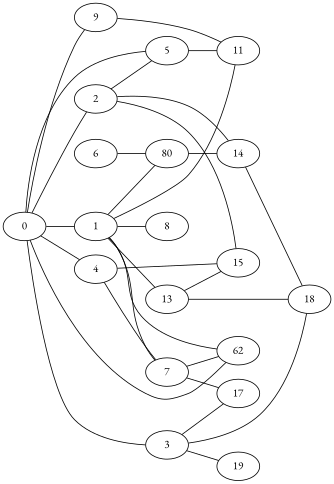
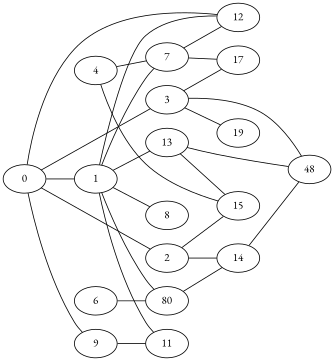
node "5": removed
edge "0" -- "4": removed
node "18": label "18" -> "48"
node "62": label "62" -> "12"
